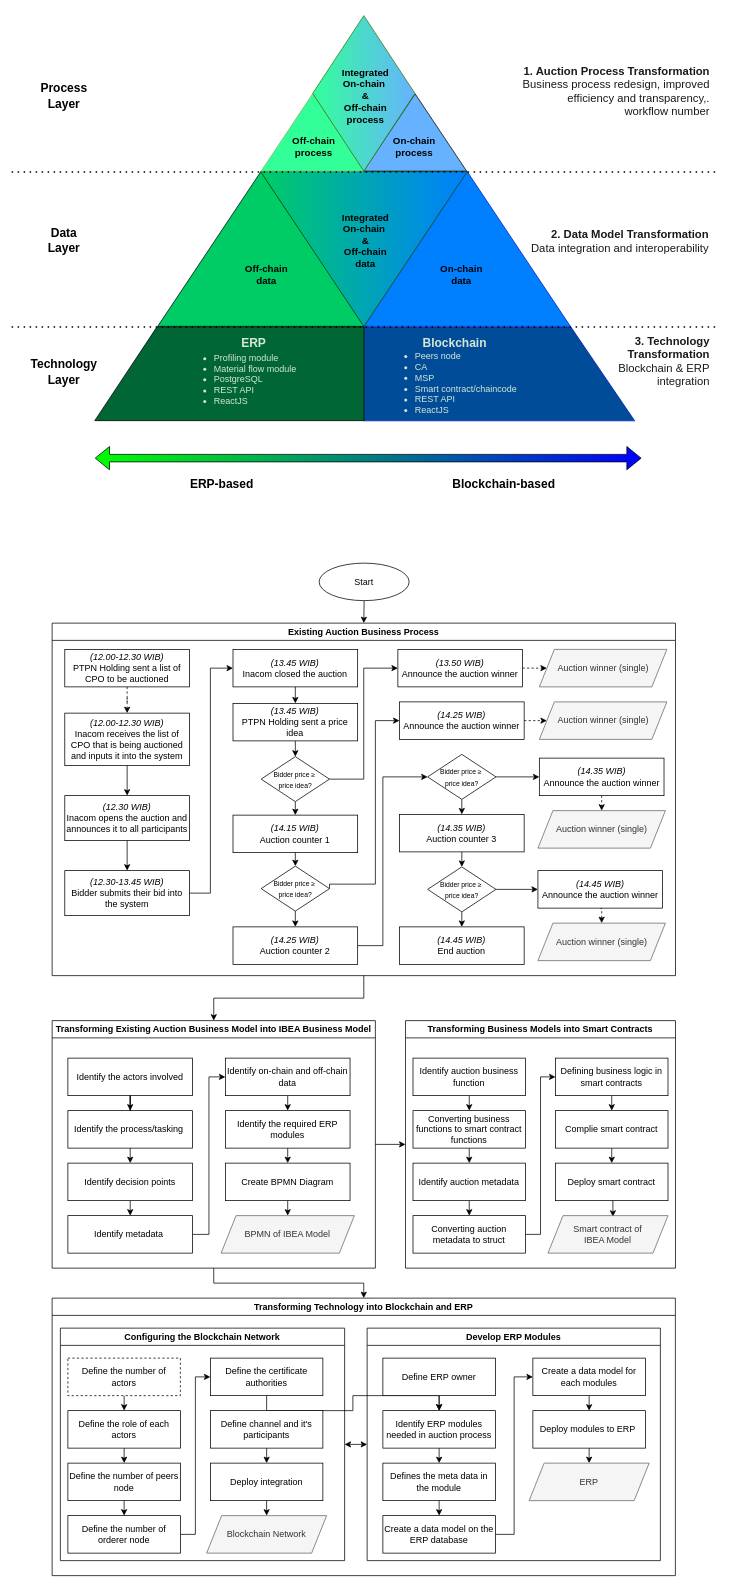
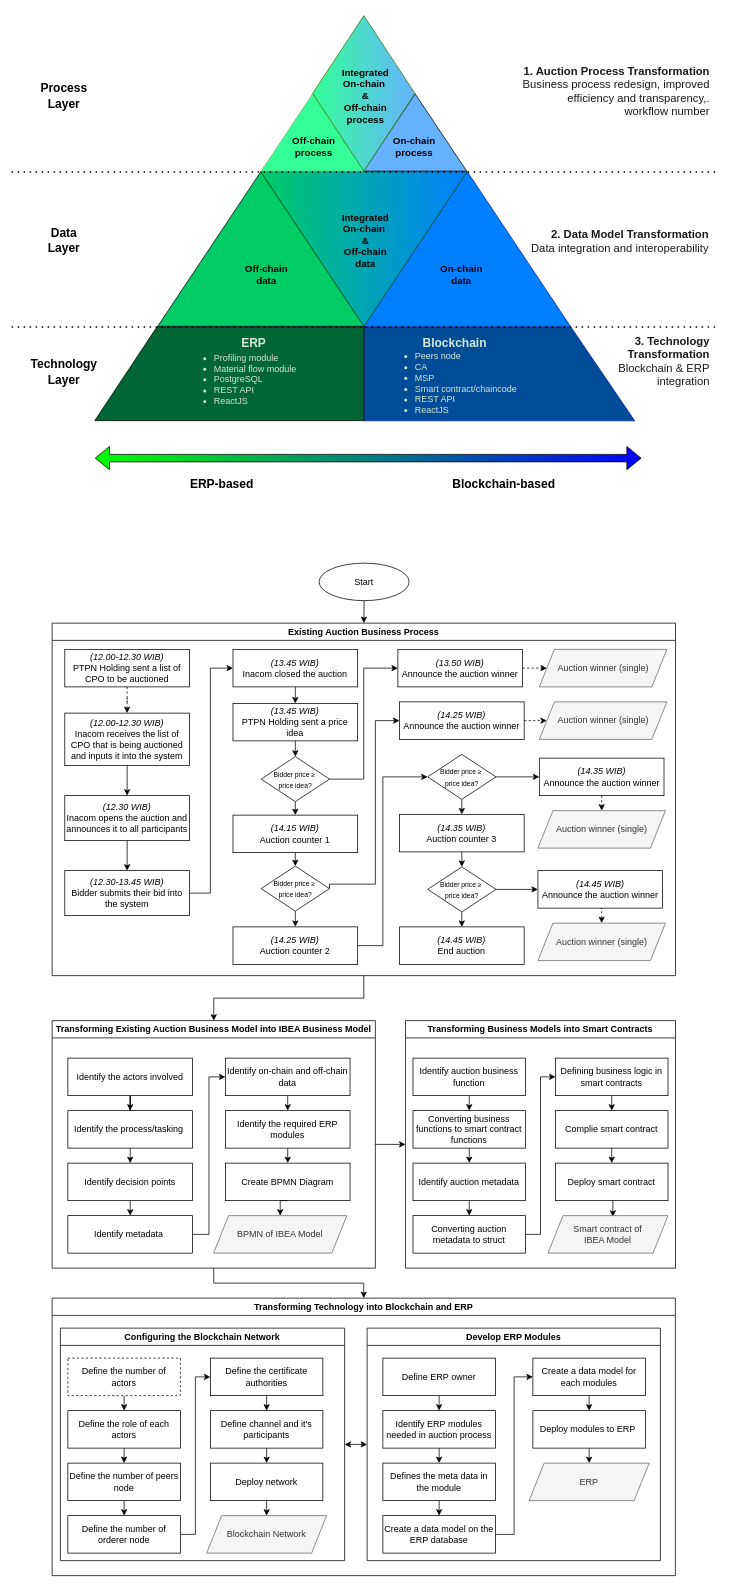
node "BPMN of IBEA Model": moved (288, 1234) -> (280, 1234)
edge "Define the certificate authorities" -> "Identify ERP modules needed in auction process": now "Define the certificate authorities" -> "Define channel and it's participants"
node "Deploy integration": label "Deploy integration" -> "Deploy network"
